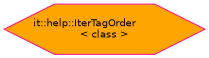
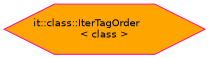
node "it::help::IterTagOrder < class >": label "it::help::IterTagOrder < class >" -> "it::class::IterTagOrder < class >"
